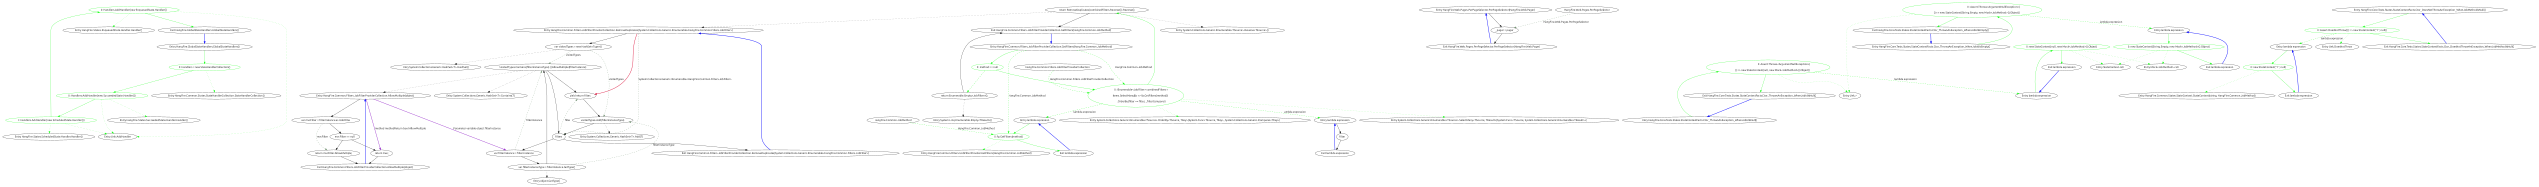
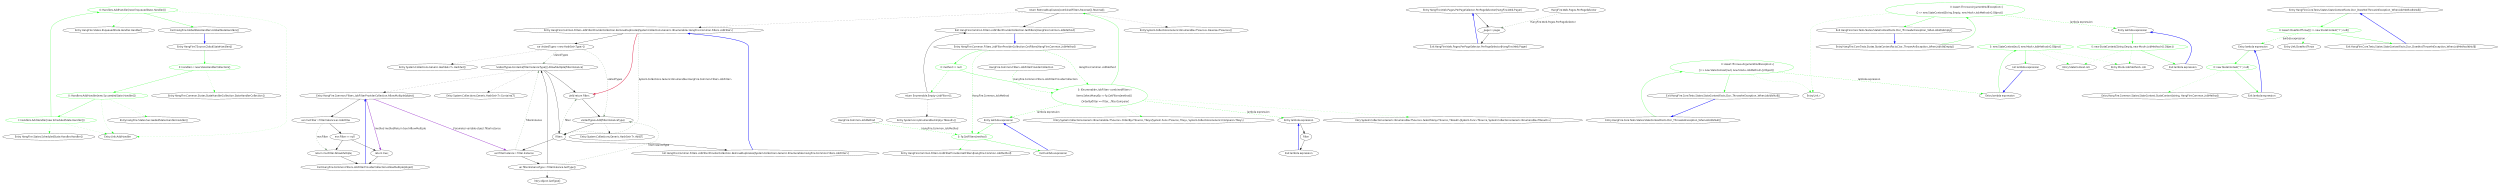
node "Entry HangFire.GlobalStateHandlers.GlobalStateHandlers()": label "Entry HangFire.GlobalStateHandlers.GlobalStateHandlers()" -> "Entry HangFire.TSource.GlobalStateHandlers()"
